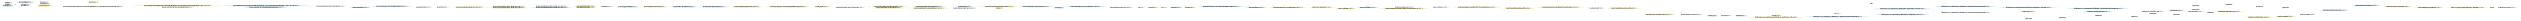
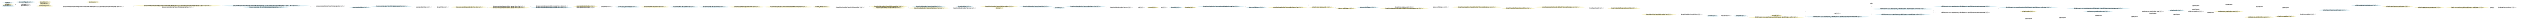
node "EasyMock.reset(taskStorage)@@@4@@@['1', '1', '1']": fillcolor white -> khaki
